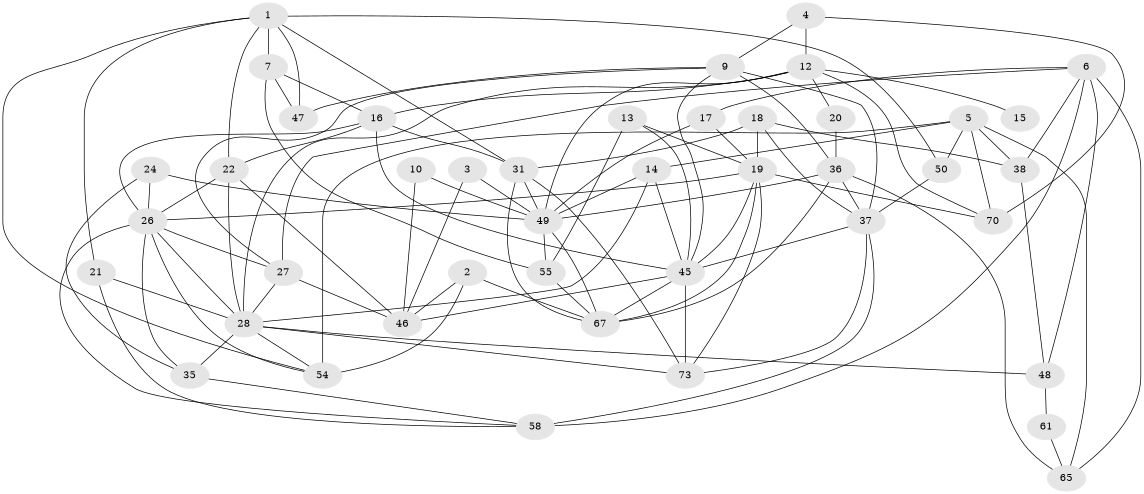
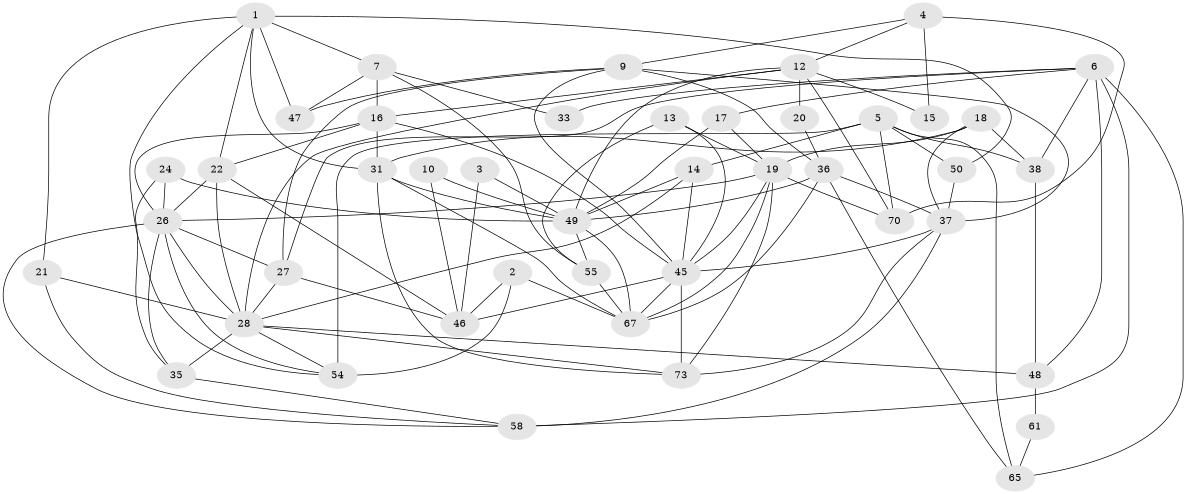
edge "4" -- "15": added
node "33": added
